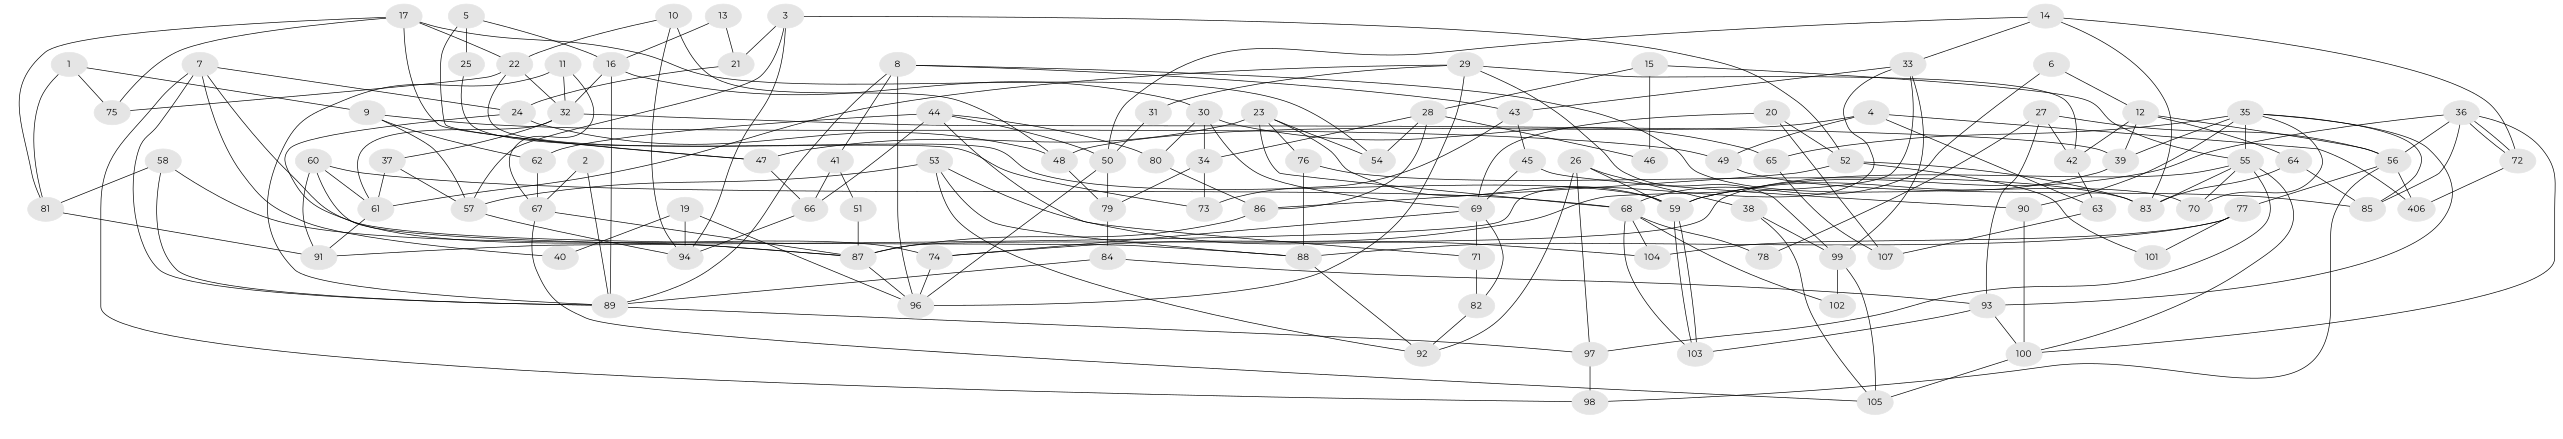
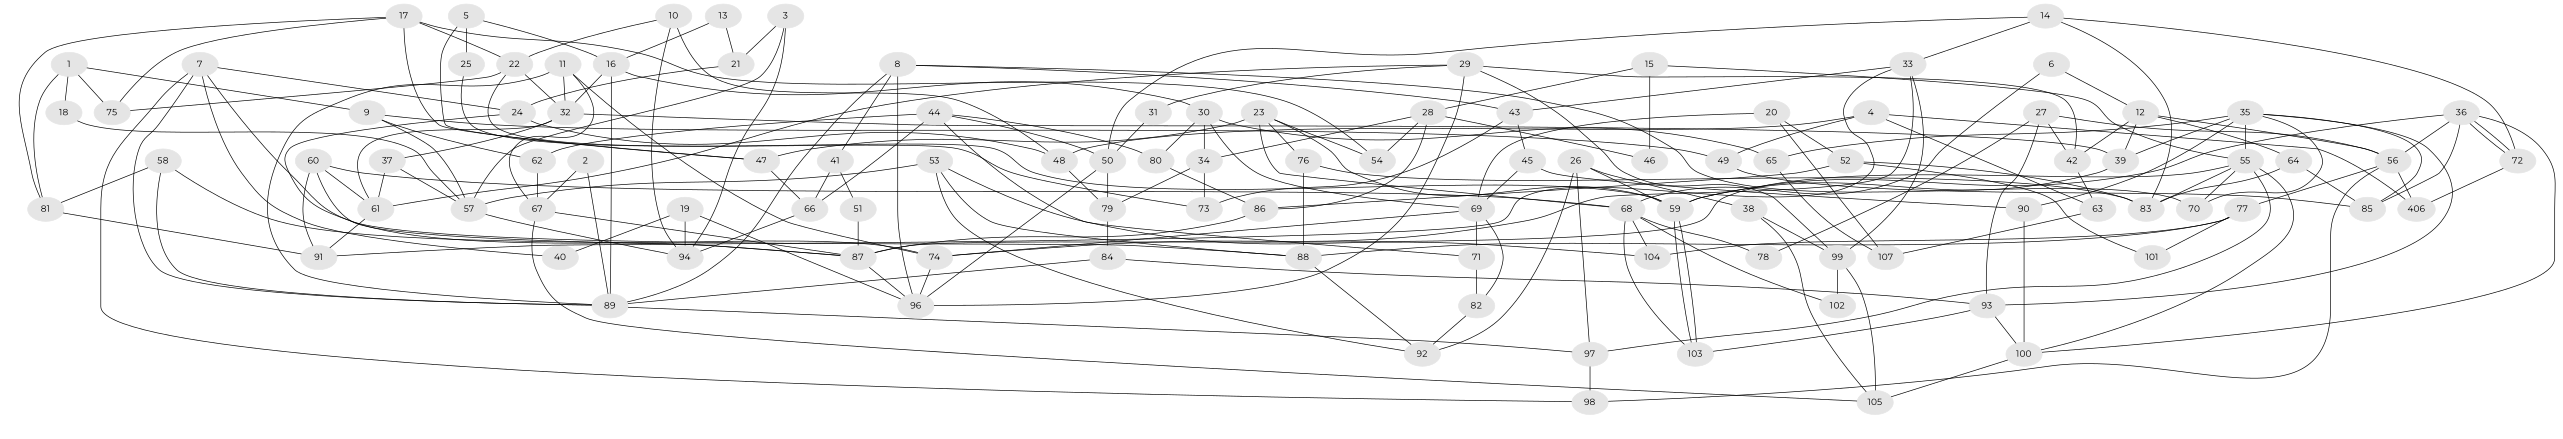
edge "3" -- "52": removed
node "18": added
edge "11" -- "74": added
